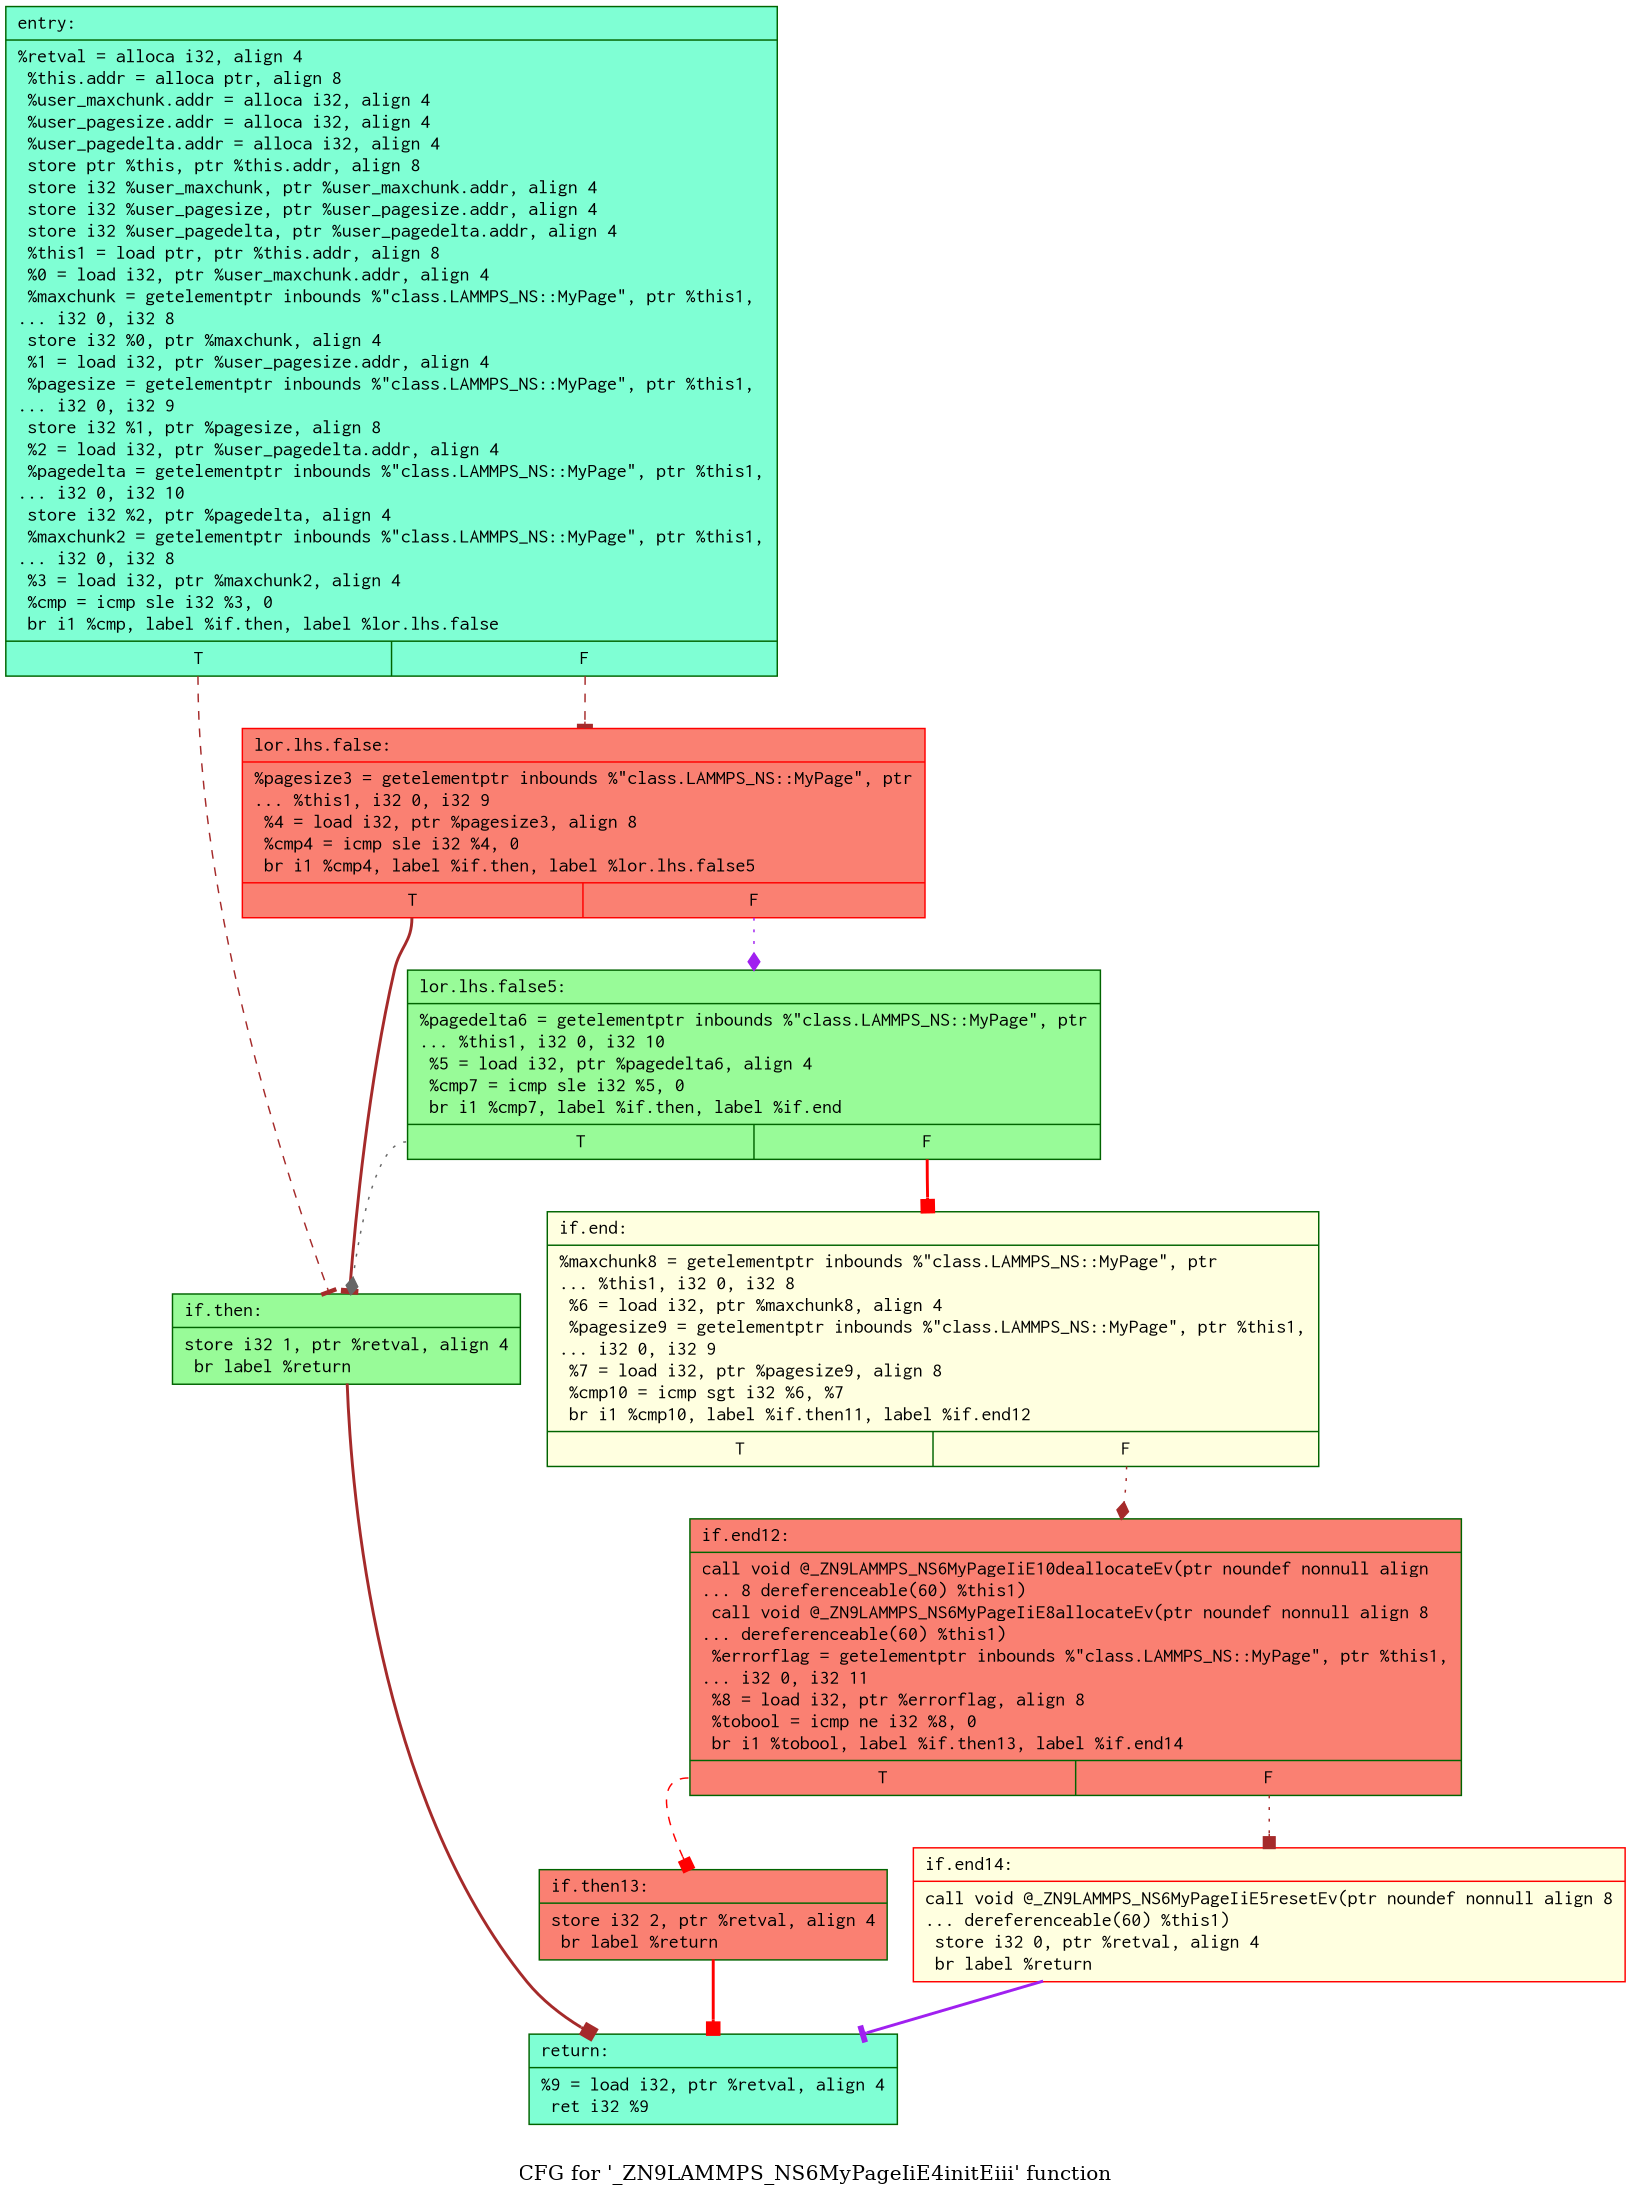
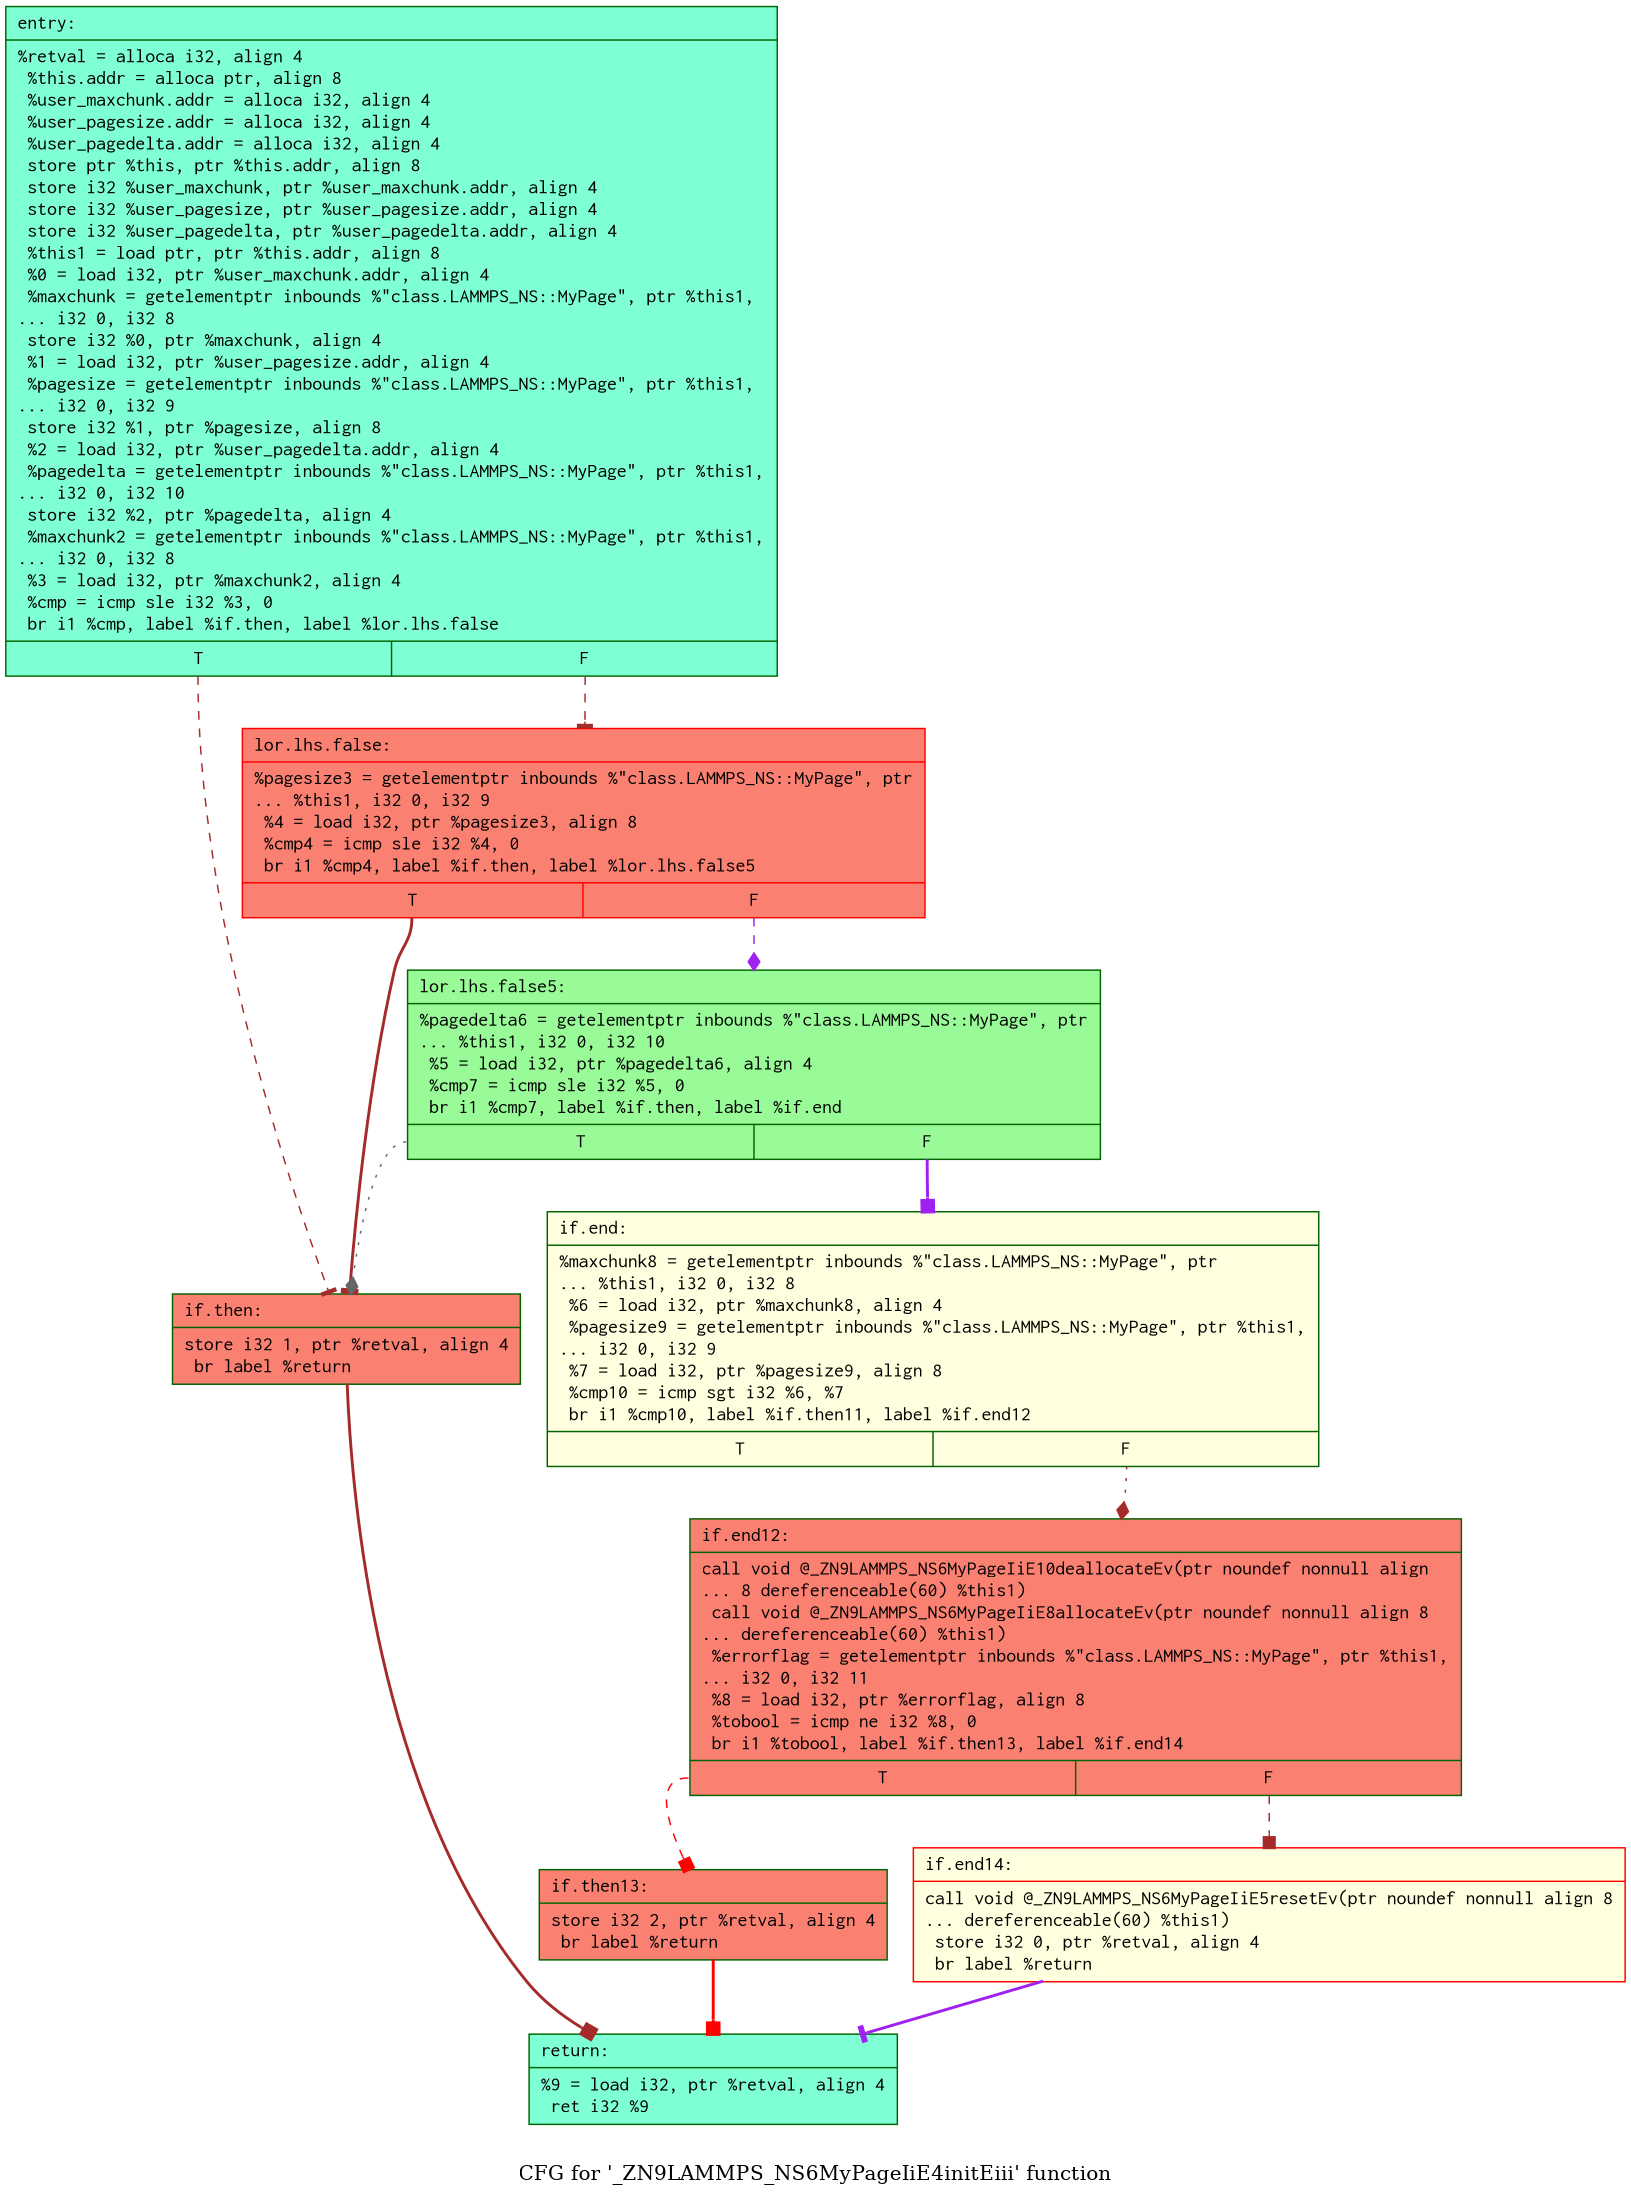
edge "lor.lhs.false:" -> "lor.lhs.false5:": style dotted -> dashed
edge "lor.lhs.false5:" -> "if.end:": color red -> purple
node "if.then:": fillcolor palegreen -> salmon
edge "if.end12:" -> "if.end14:": style dotted -> dashed
